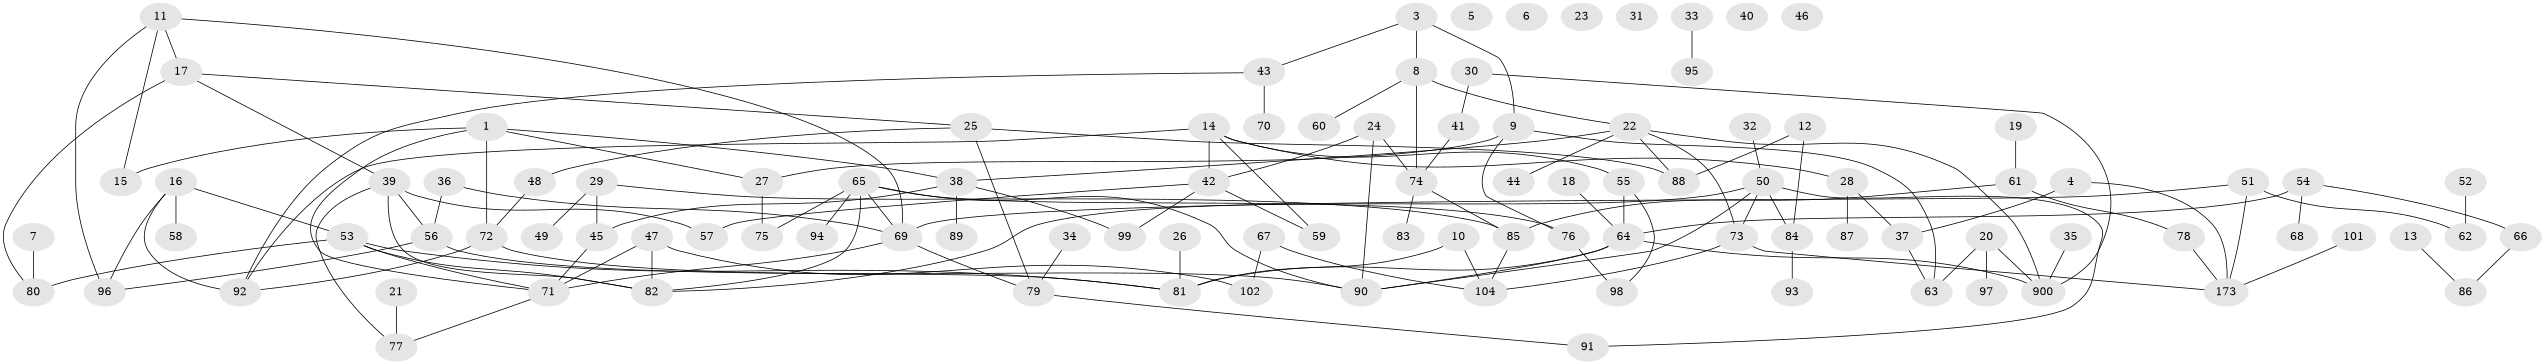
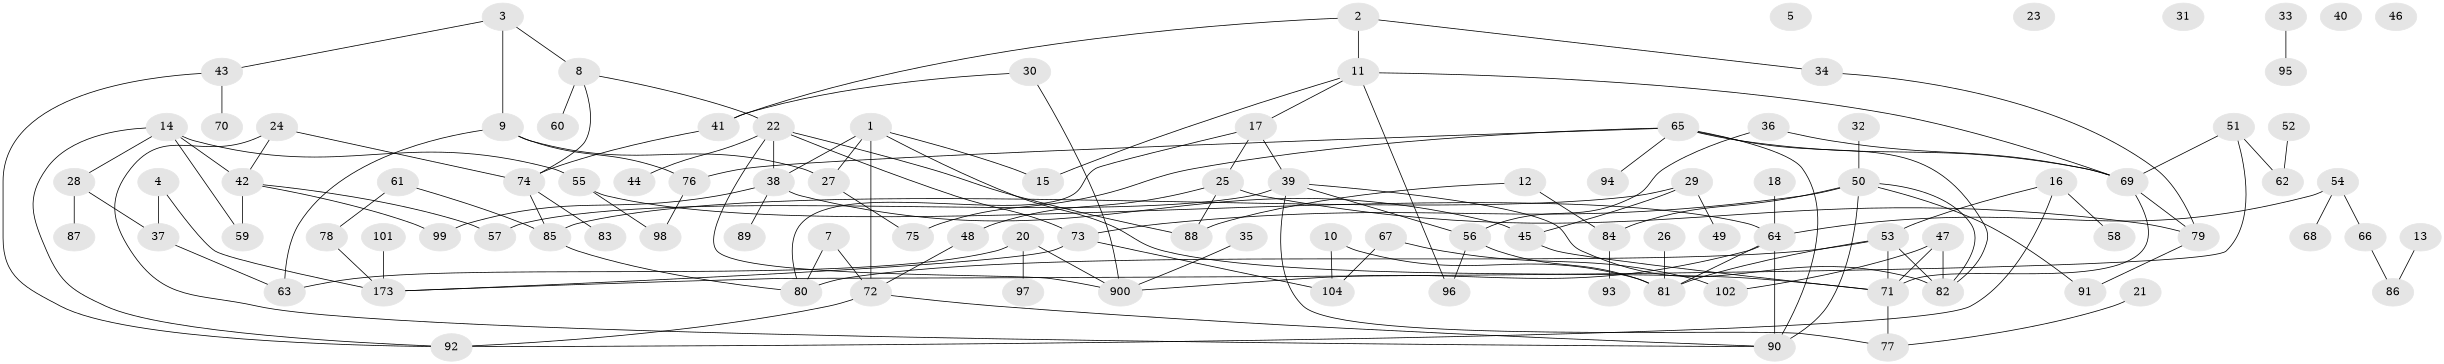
node "2": added
node "6": removed
node "19": removed
edge "16" -- "96": removed
edge "7" -- "72": added
edge "85" -- "104": now "85" -- "80"
